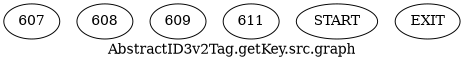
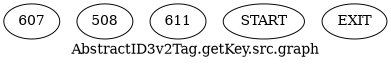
node "608": label "608" -> "508"
node "609": removed
